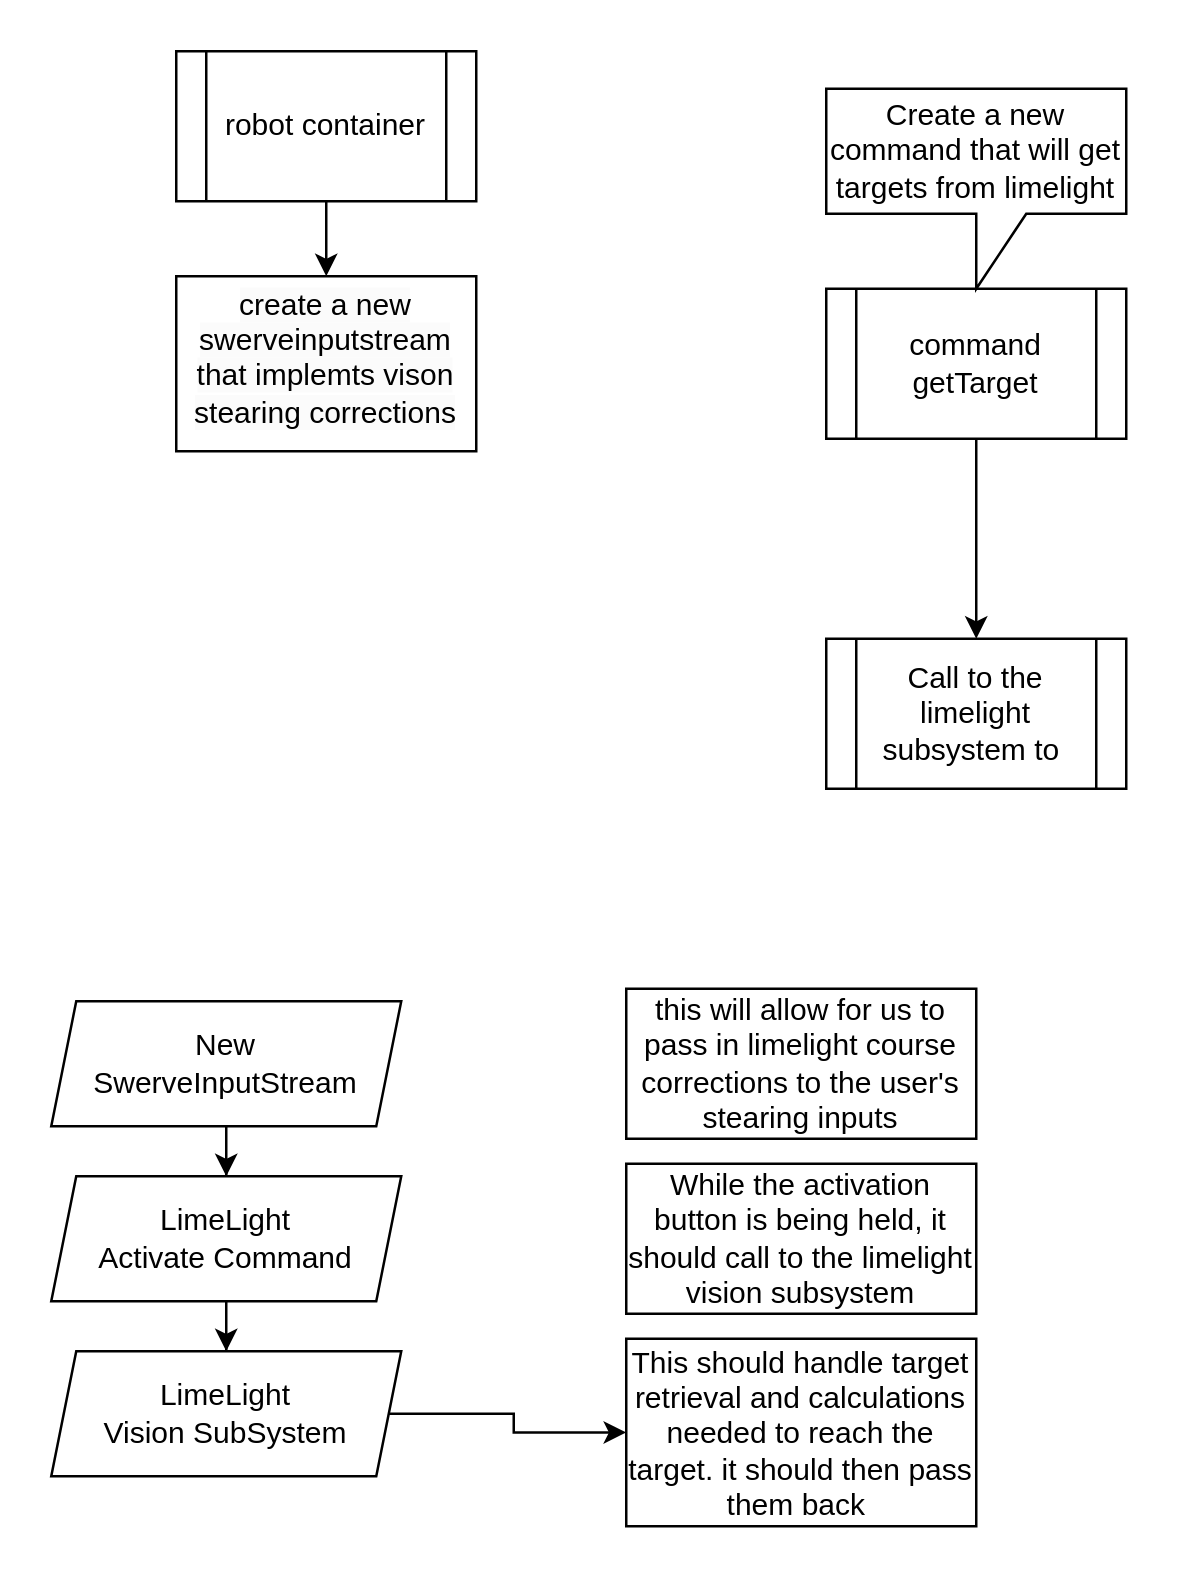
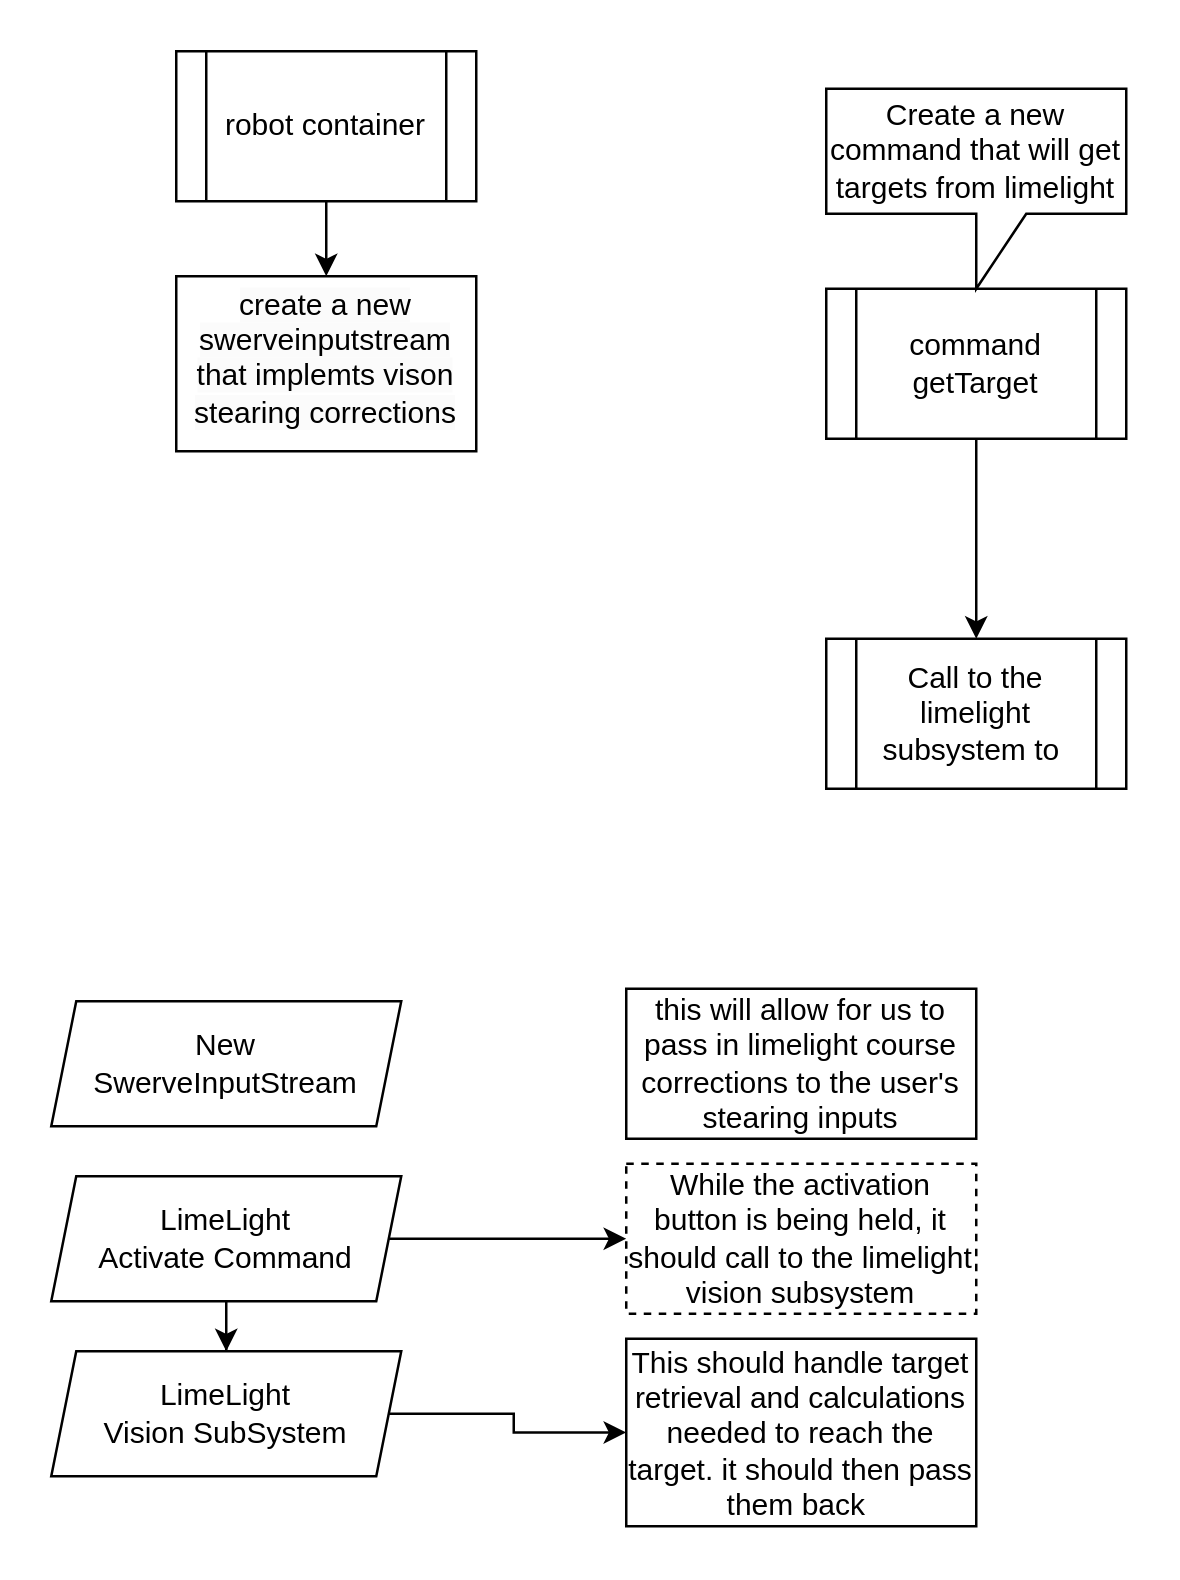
edge "New SwerveInputStream" -> "LimeLight Activate Command": removed
edge "LimeLight Activate Command" -> "While the activation button is being held, it should call to the limelight vision subsystem": added
node "While the activation button is being held, it should call to the limelight vision subsystem": style solid -> dashed
